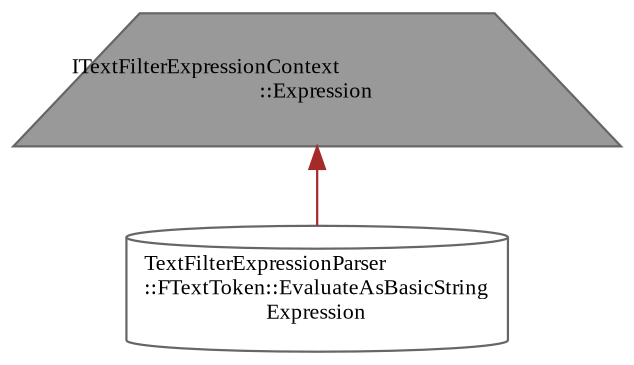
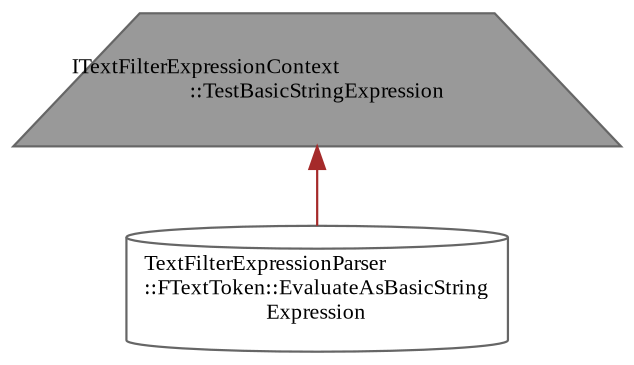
node "ITextFilterExpressionContext ::Expression": label "ITextFilterExpressionContext ::Expression" -> "ITextFilterExpressionContext ::TestBasicStringExpression"
